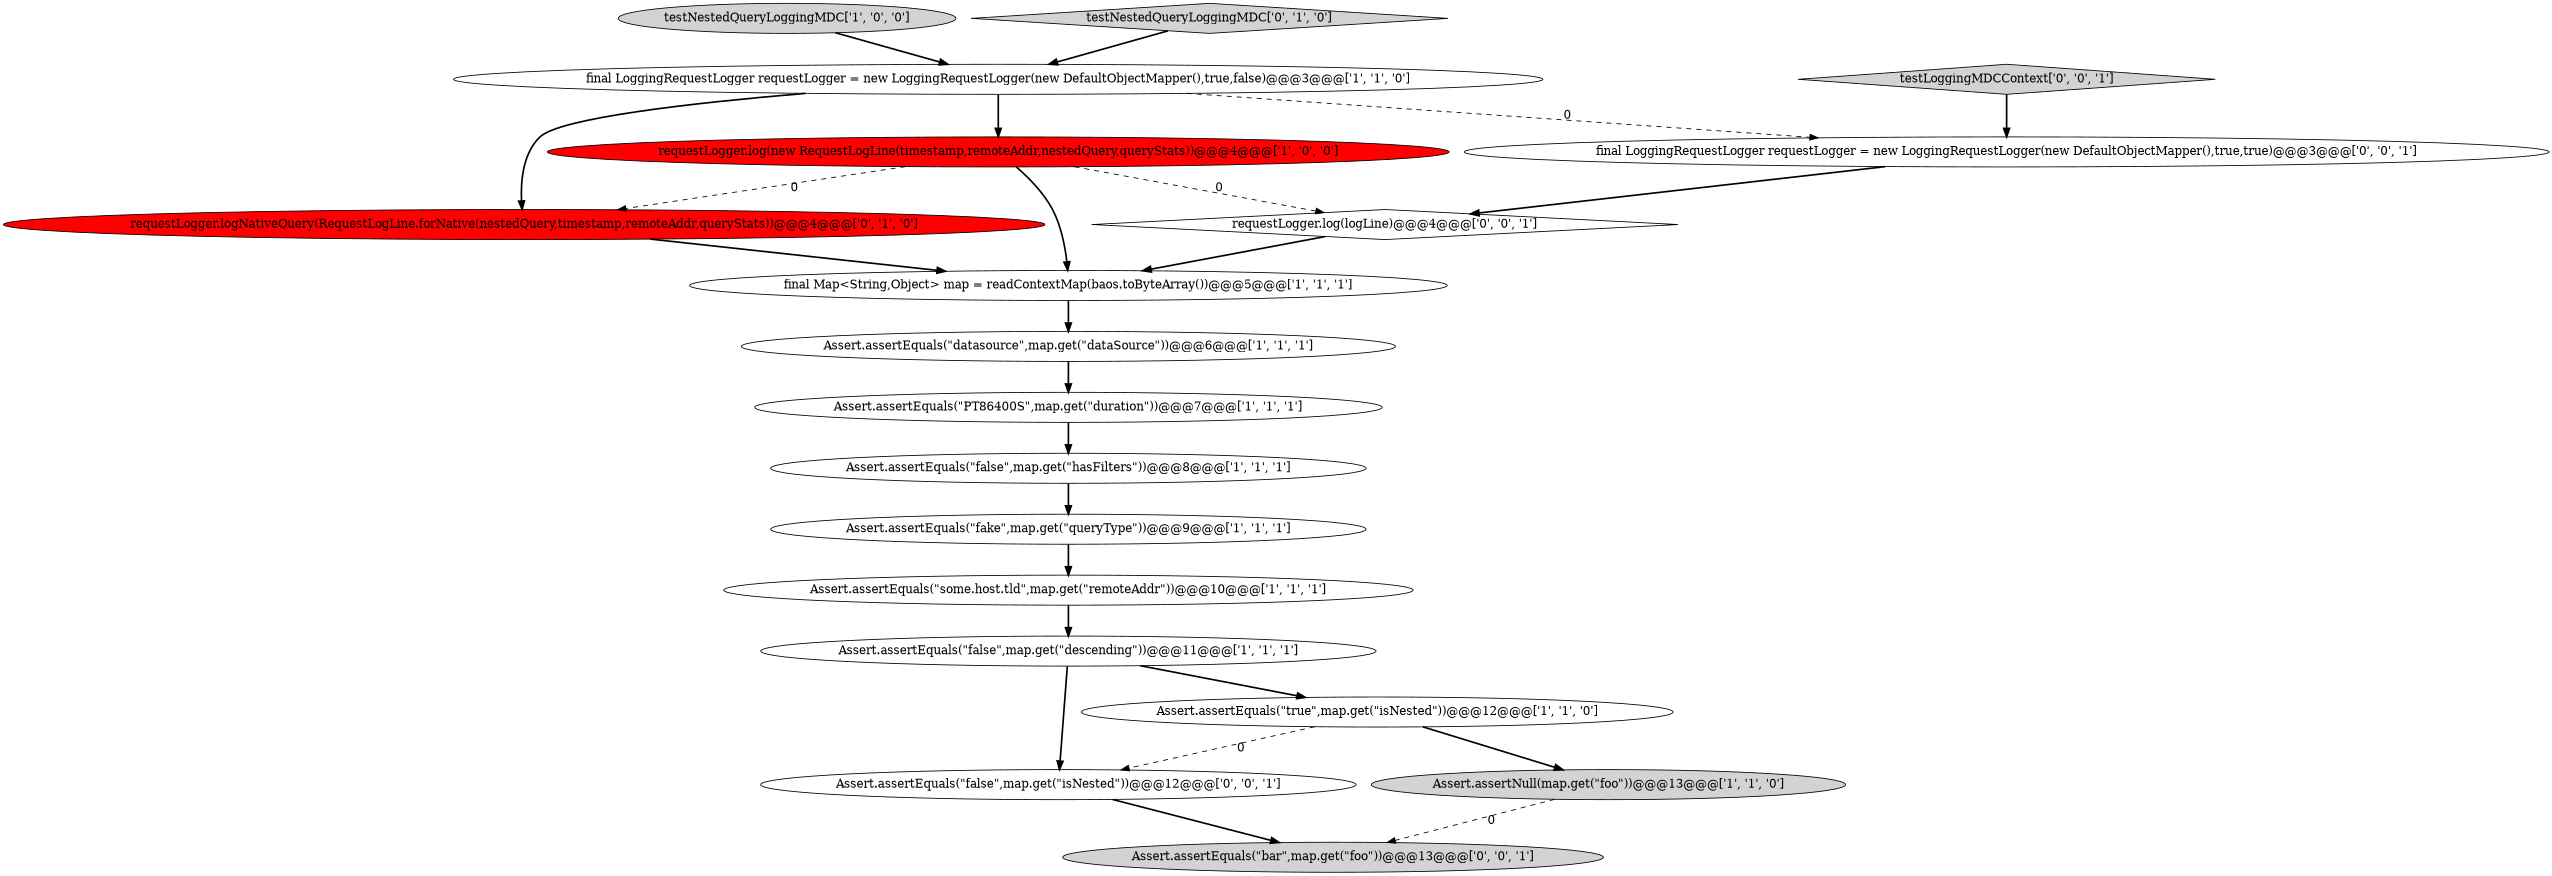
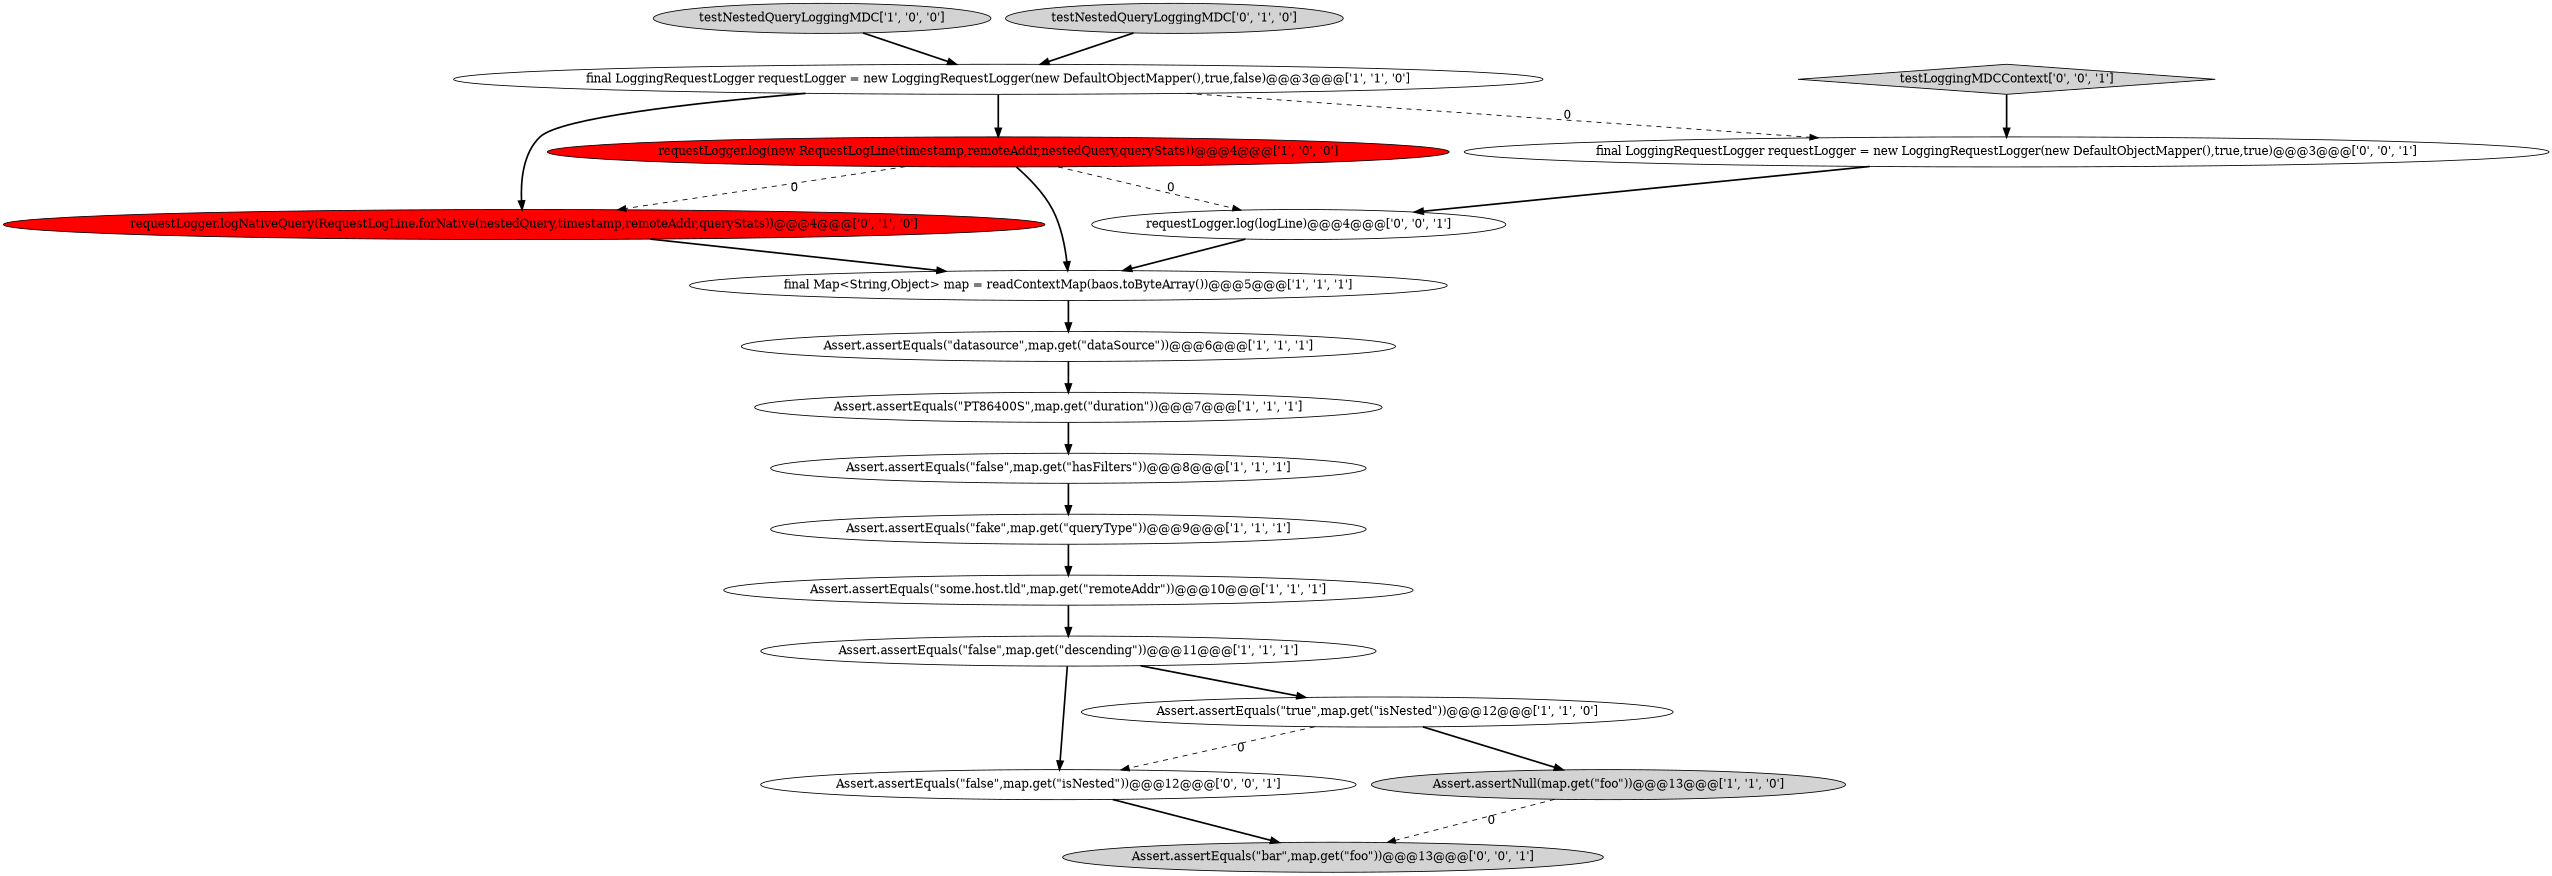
node "testNestedQueryLoggingMDC['0', '1', '0']": shape diamond -> ellipse
node "requestLogger.log(logLine)@@@4@@@['0', '0', '1']": shape diamond -> ellipse
